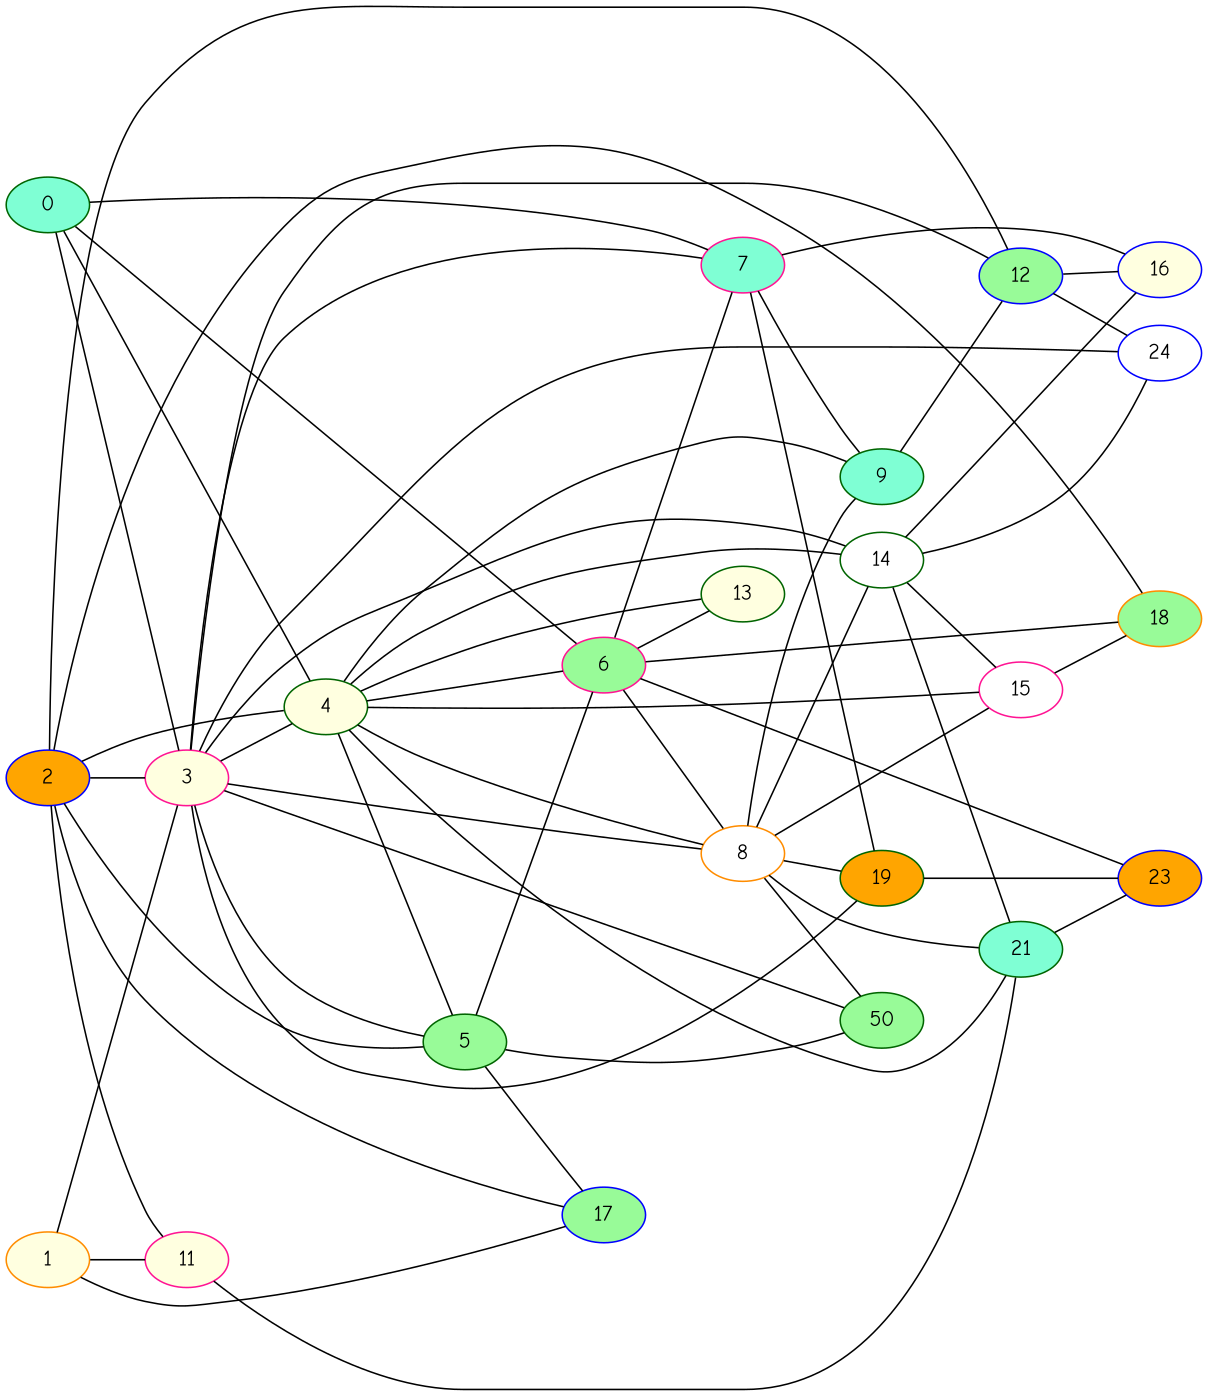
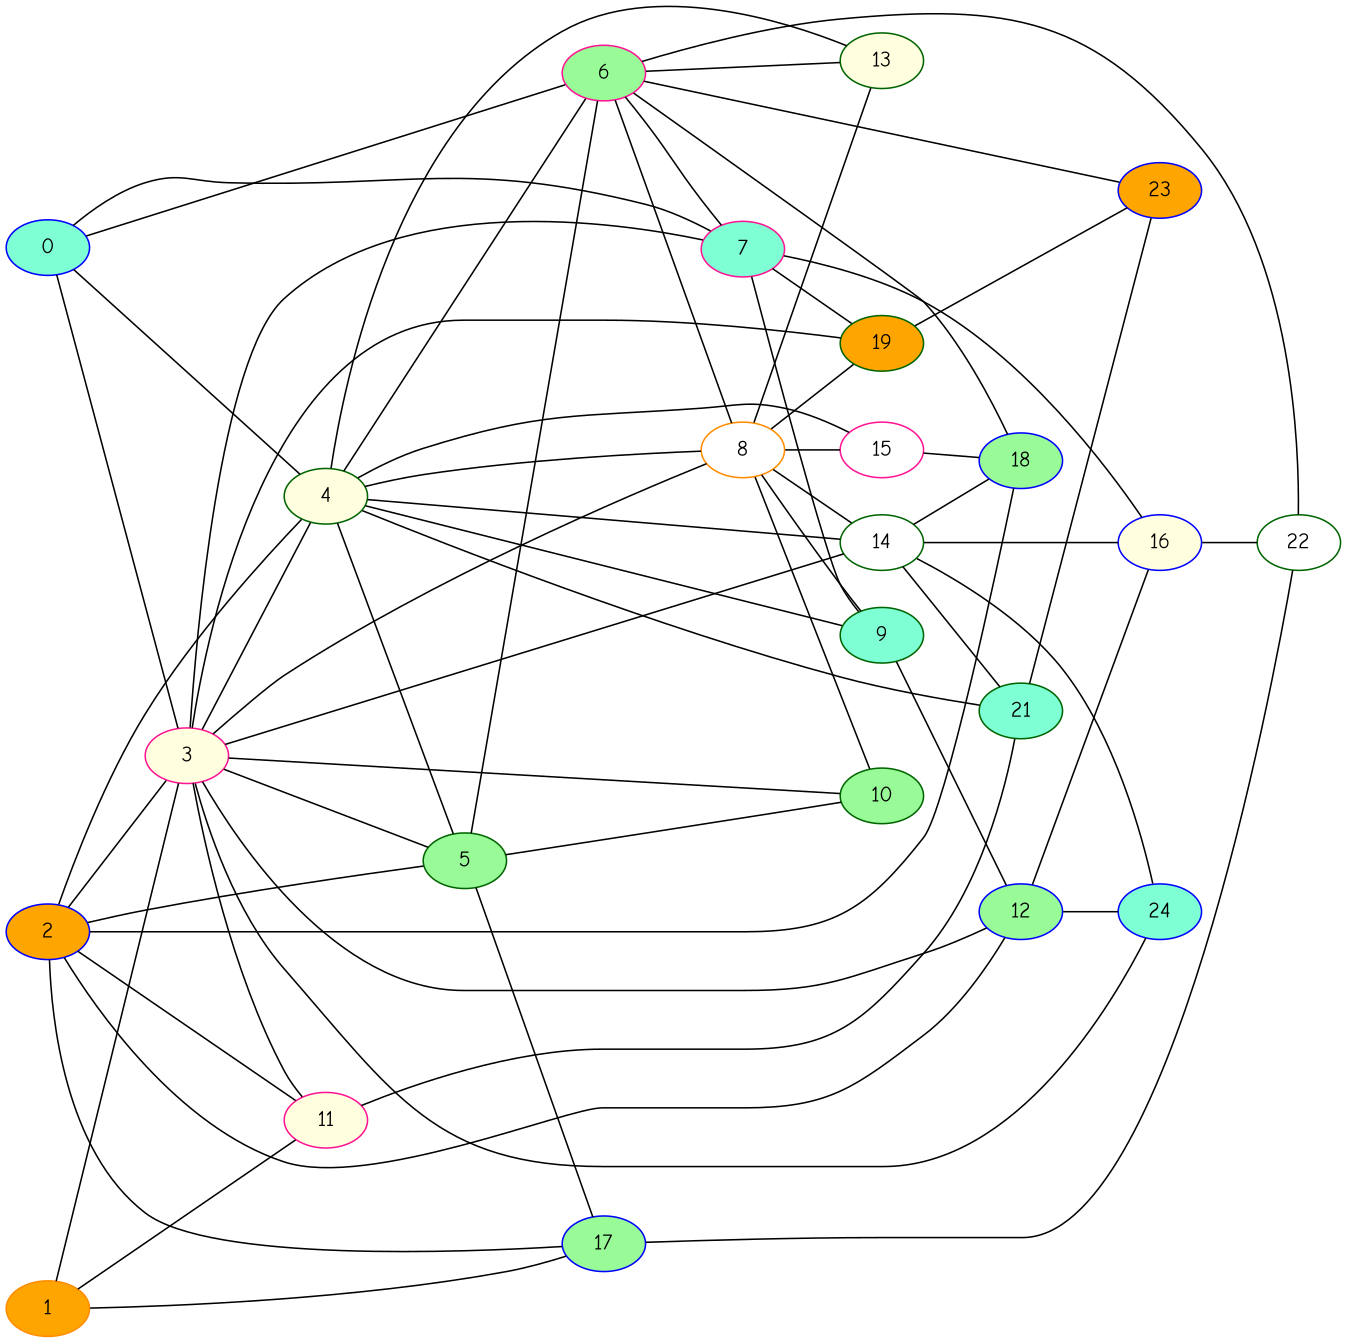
node "0": color darkgreen -> blue
node "24": fillcolor white -> aquamarine
node "22": added
node "18": color darkorange -> blue
edge "14" -- "15": now "14" -- "18"
edge "8" -- "21": now "8" -- "13"
edge "3" -- "11": added
node "50": label "50" -> "10"
node "1": fillcolor lightyellow -> orange
